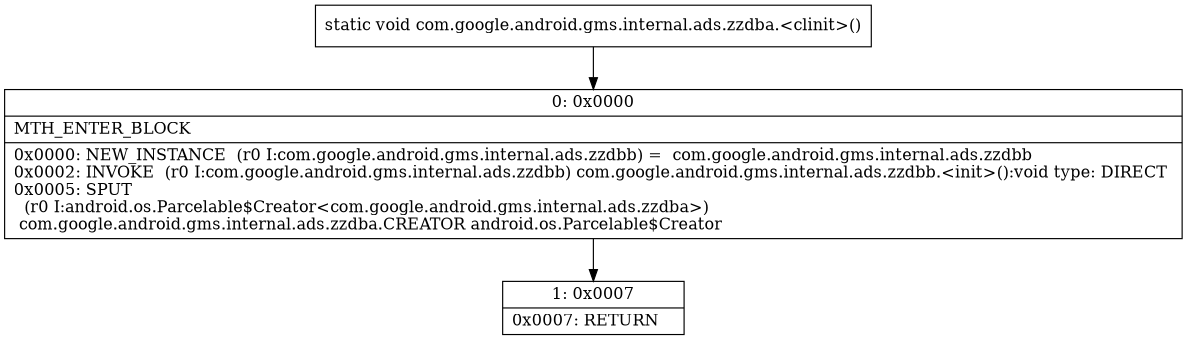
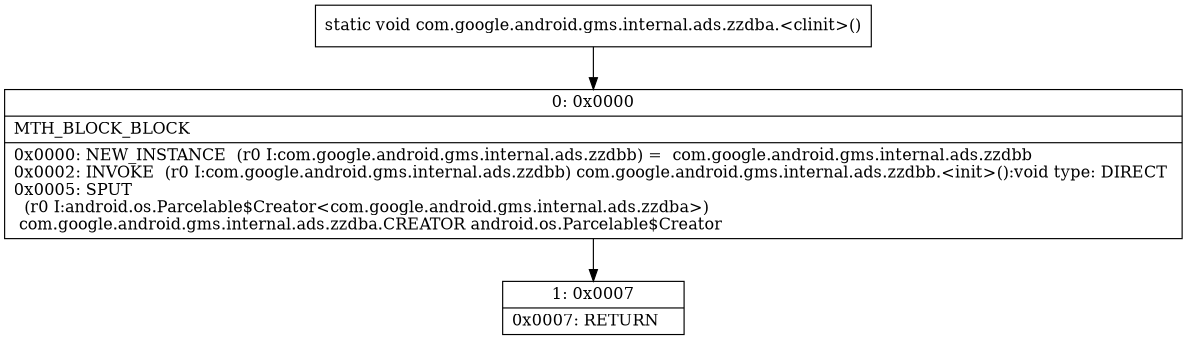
node "0: 0x0000": text "MTH_ENTER_BLOCK" -> "MTH_BLOCK_BLOCK"
